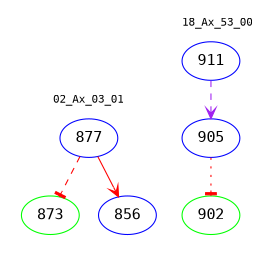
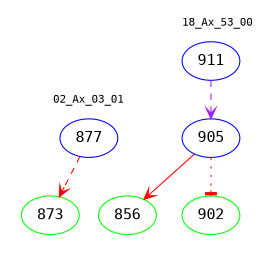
edge "877" -> "856": now "905" -> "856"
edge "877" -> "873": arrowhead tee -> vee
node "856": color blue -> green
